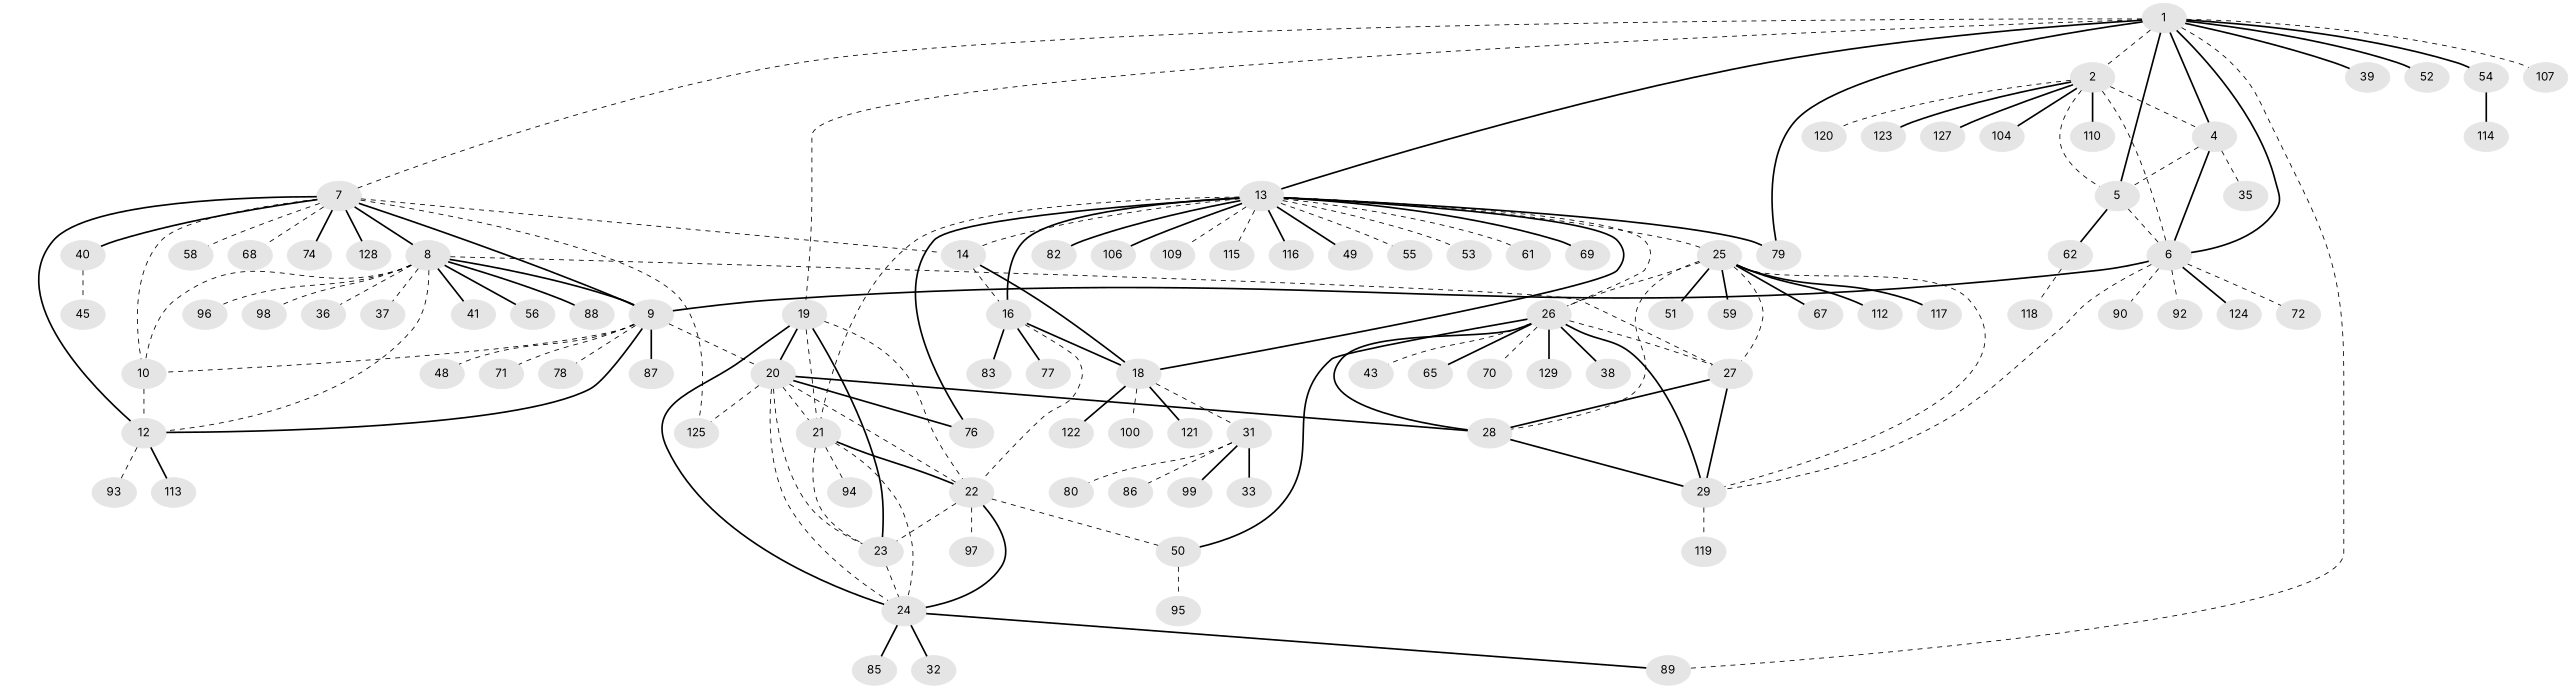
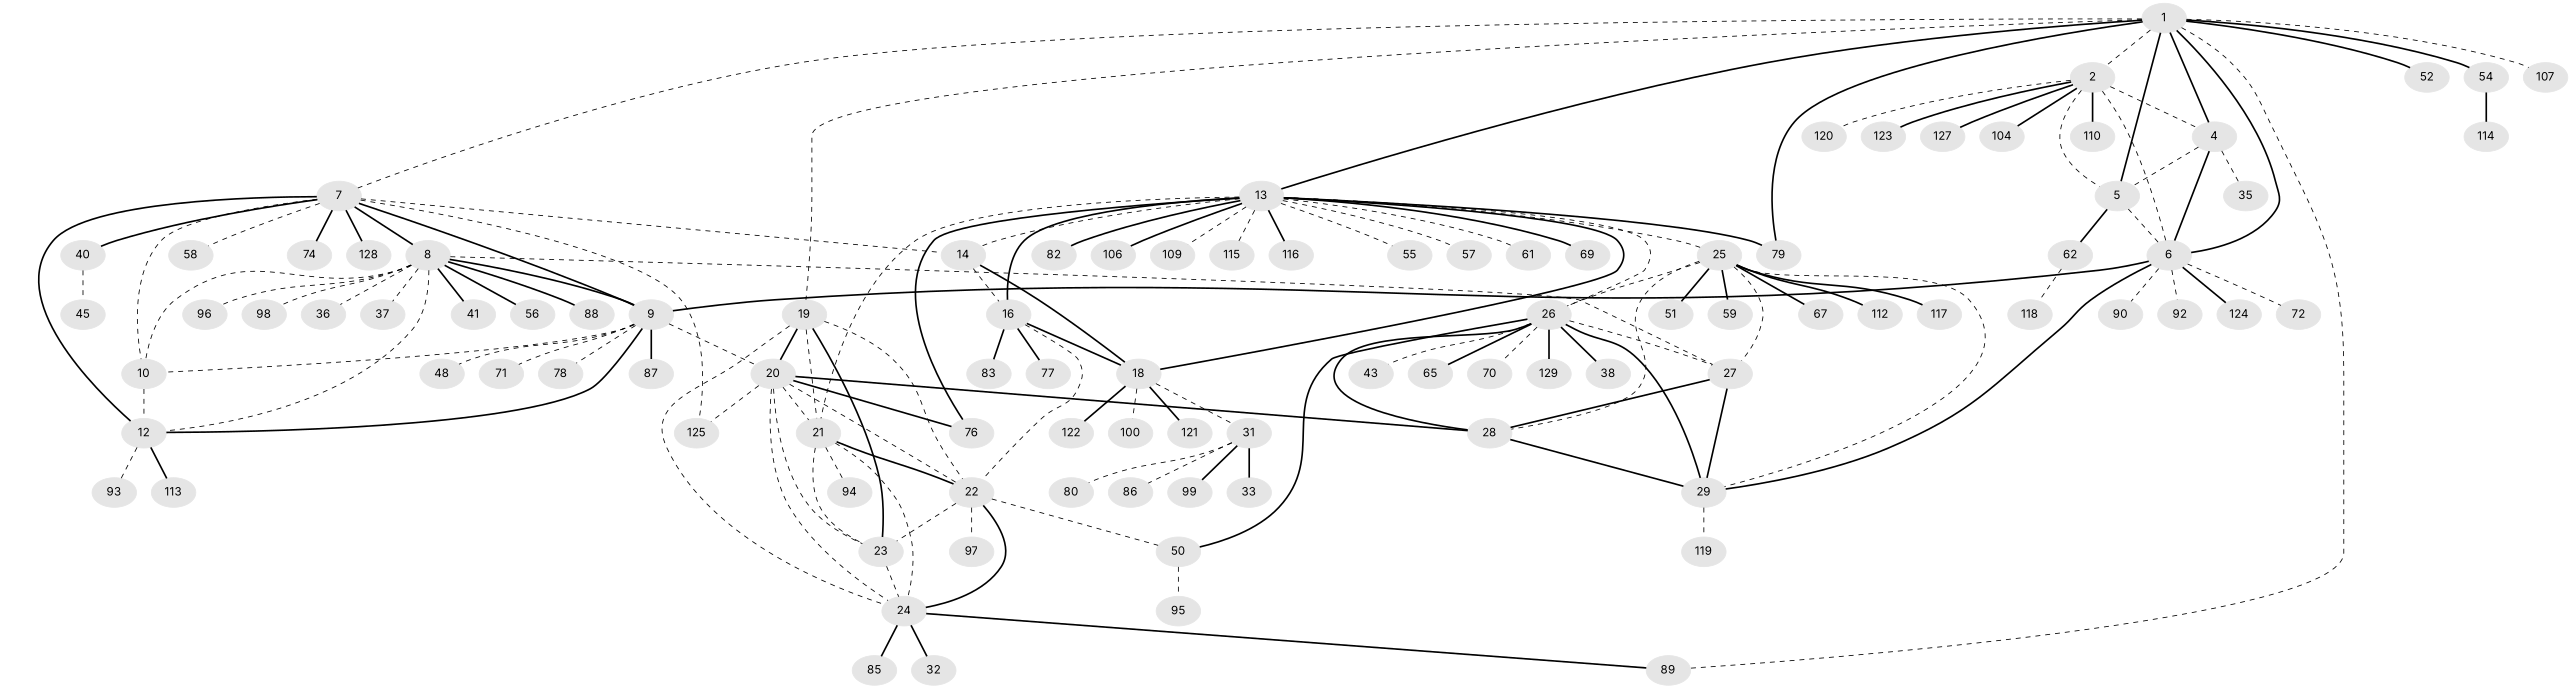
node "39": removed
node "68": removed
node "49": removed
node "53": label "53" -> "57"
edge "6" -- "29": style dashed -> bold
edge "19" -- "24": style bold -> dashed
